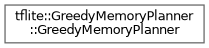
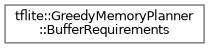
node "tflite::GreedyMemoryPlanner ::GreedyMemoryPlanner": label "tflite::GreedyMemoryPlanner ::GreedyMemoryPlanner" -> "tflite::GreedyMemoryPlanner ::BufferRequirements"
